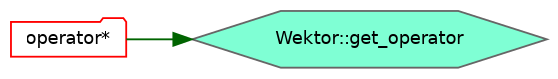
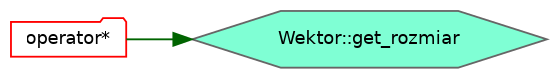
node "Wektor::get_operator": label "Wektor::get_operator" -> "Wektor::get_rozmiar"
